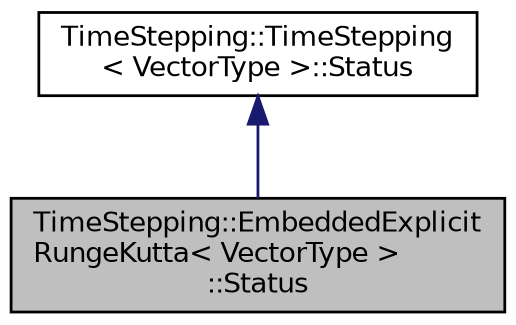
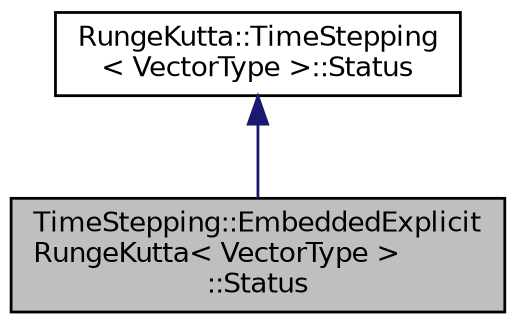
node "TimeStepping::TimeStepping < VectorType >::Status": label "TimeStepping::TimeStepping < VectorType >::Status" -> "RungeKutta::TimeStepping < VectorType >::Status"
